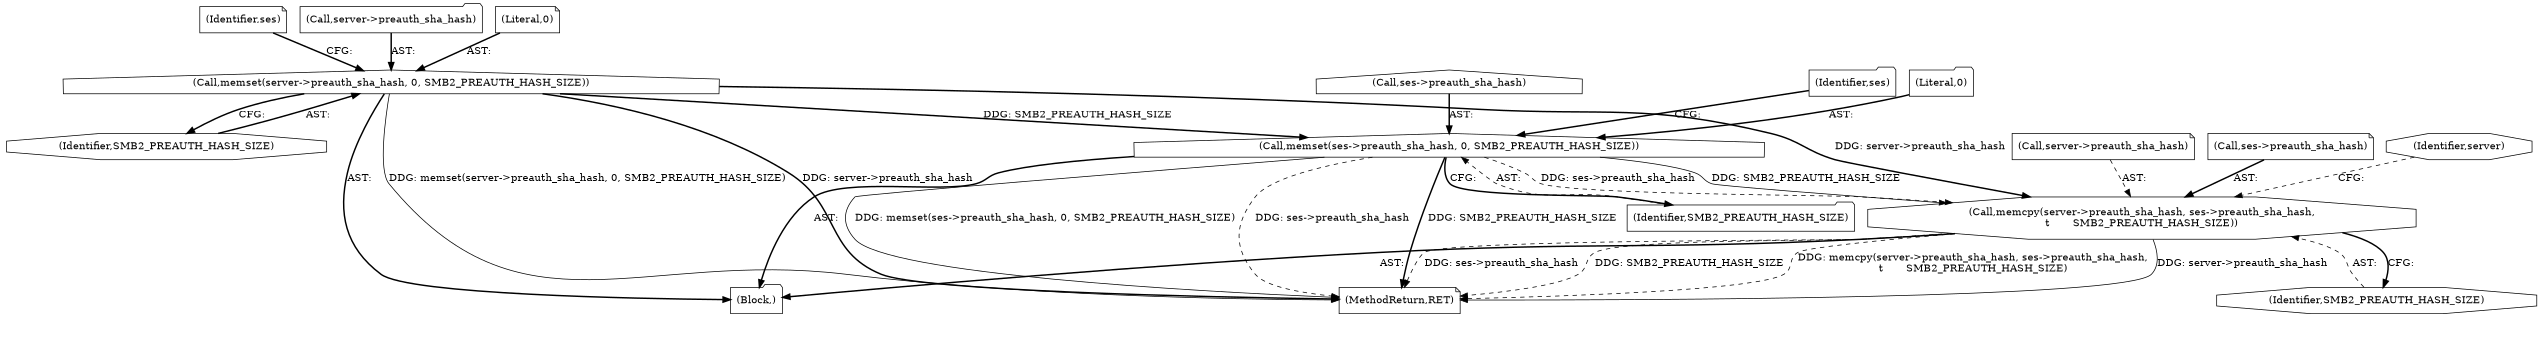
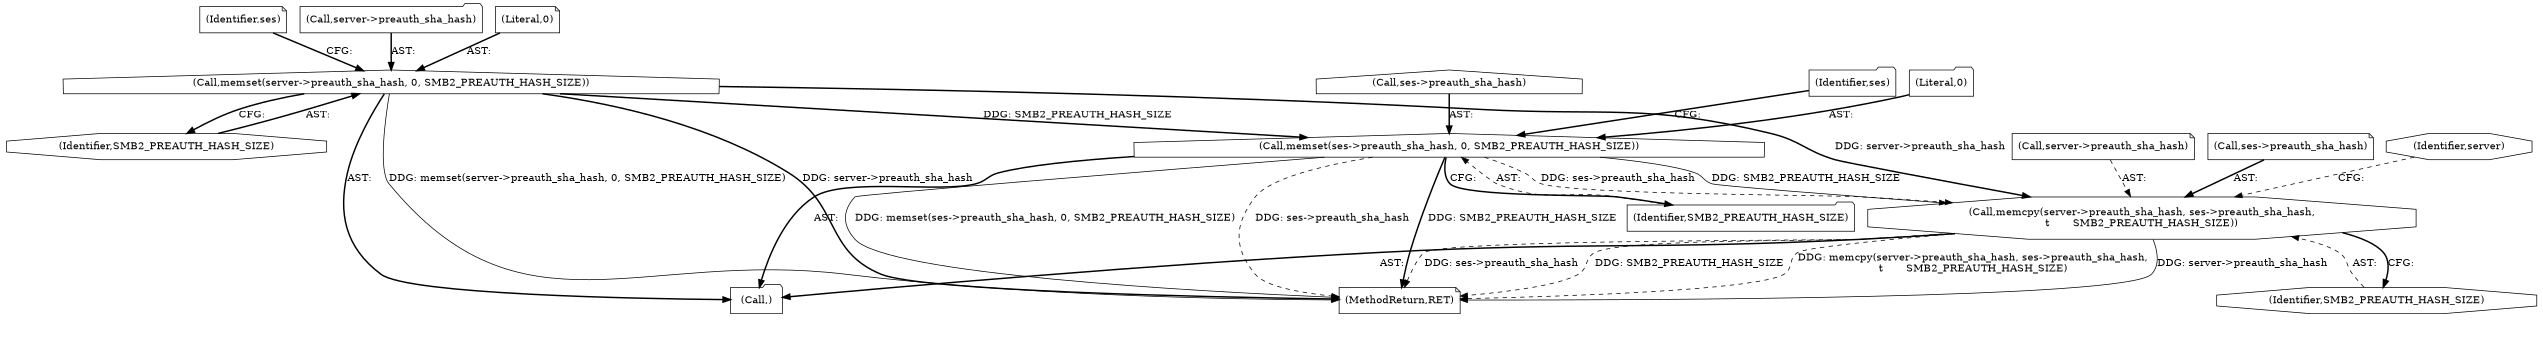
node "(Block,)": label "(Block,)" -> "(Call,)"
